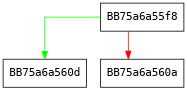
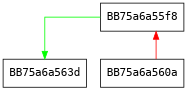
edge "BB75a6a55f8" -> "BB75a6a560a": reversed
node "BB75a6a560d": label "BB75a6a560d" -> "BB75a6a563d"
